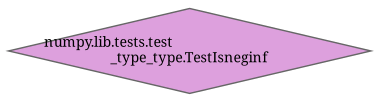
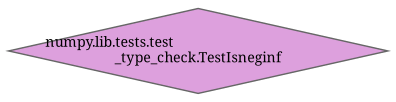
node "numpy.lib.tests.test _type_type.TestIsneginf": label "numpy.lib.tests.test _type_type.TestIsneginf" -> "numpy.lib.tests.test _type_check.TestIsneginf"
